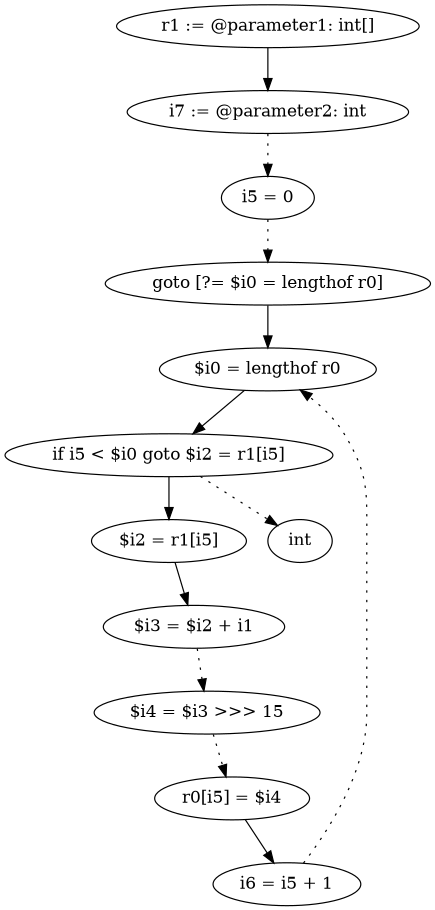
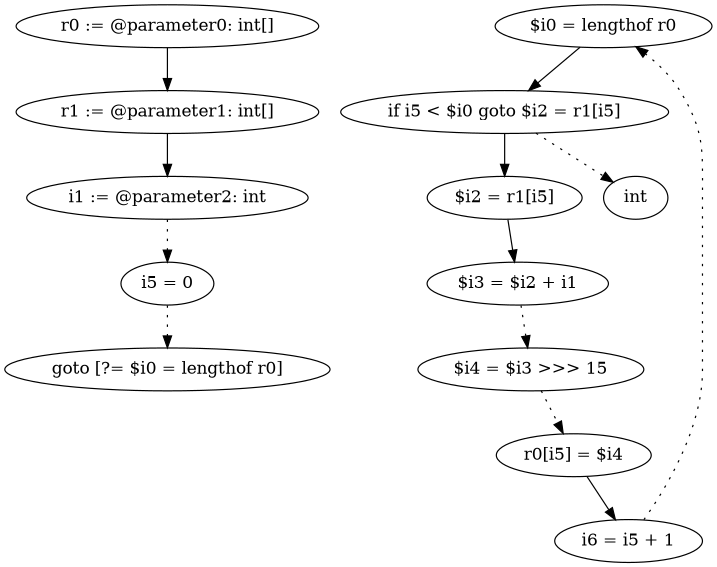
node "r0 := @parameter0: int[]": added
node "i7 := @parameter2: int": label "i7 := @parameter2: int" -> "i1 := @parameter2: int"
edge "goto [?= $i0 = lengthof r0]" -> "$i0 = lengthof r0": removed
